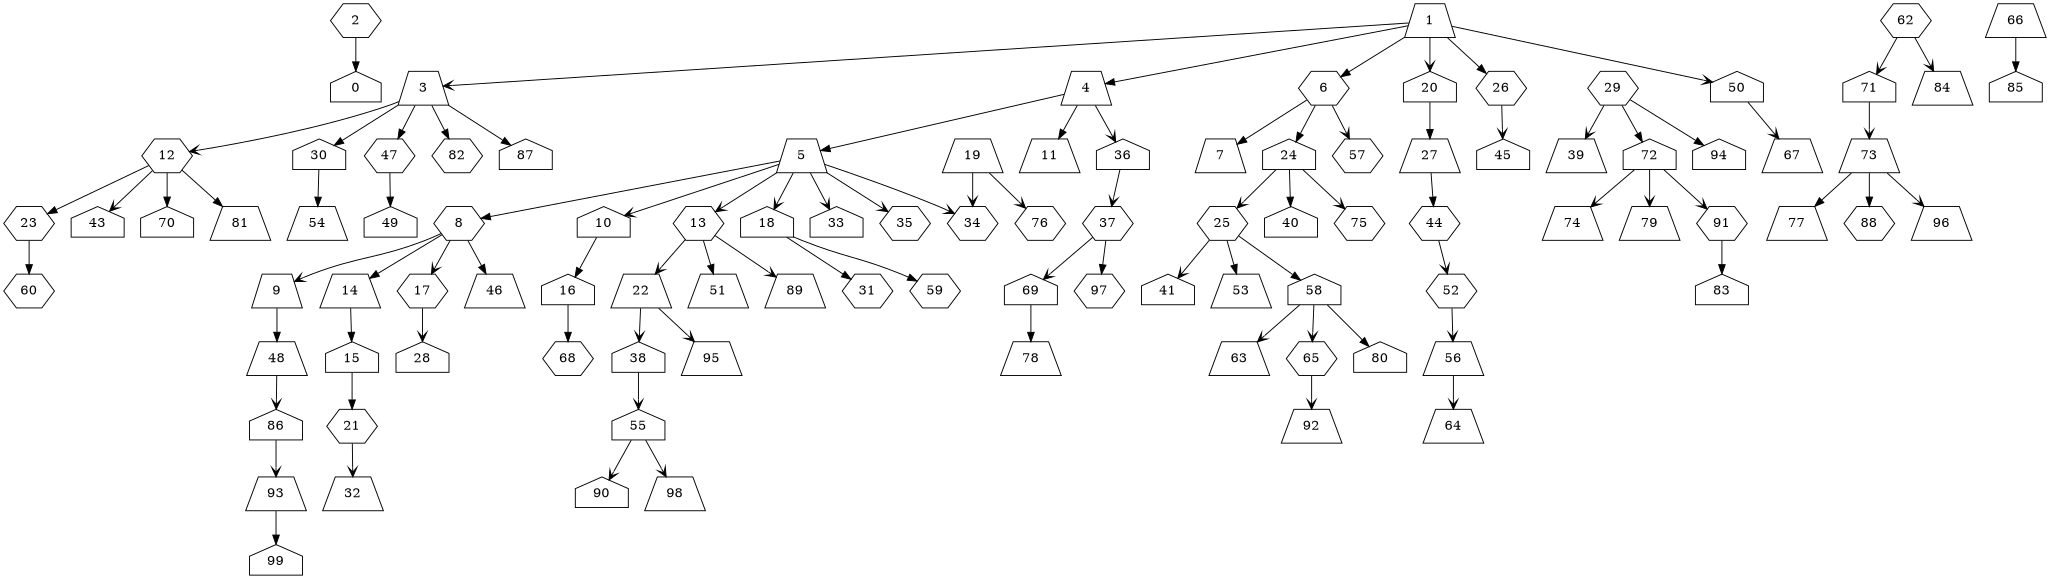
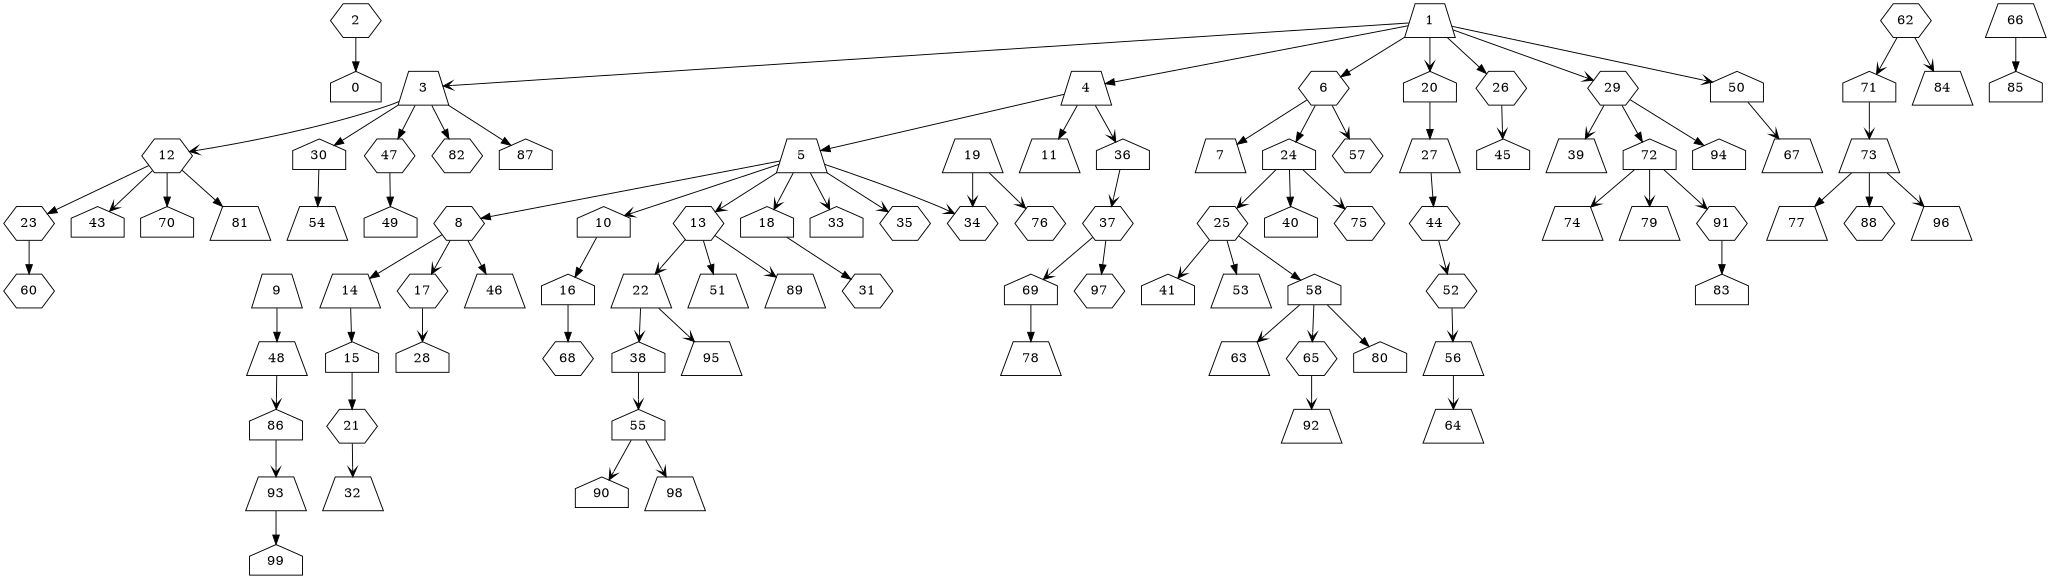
edge "1" -> "29": added
edge "8" -> "9": removed
node "59": removed
